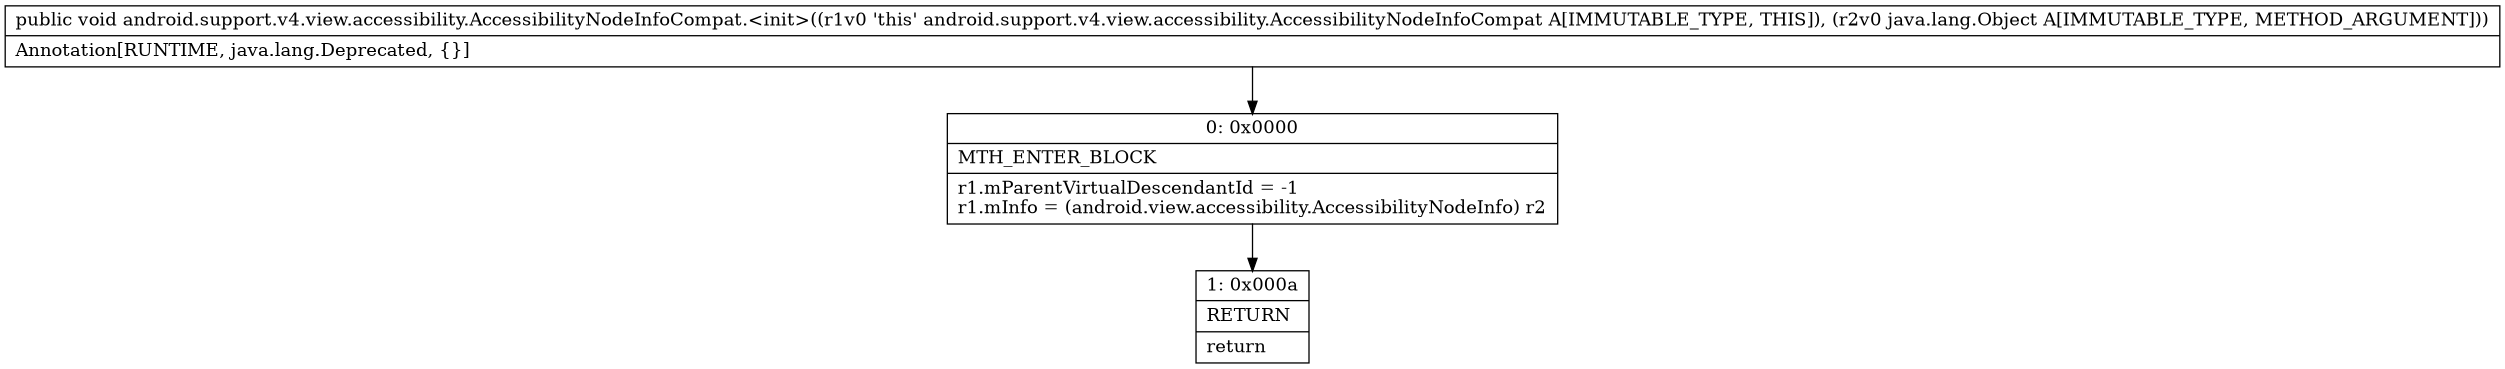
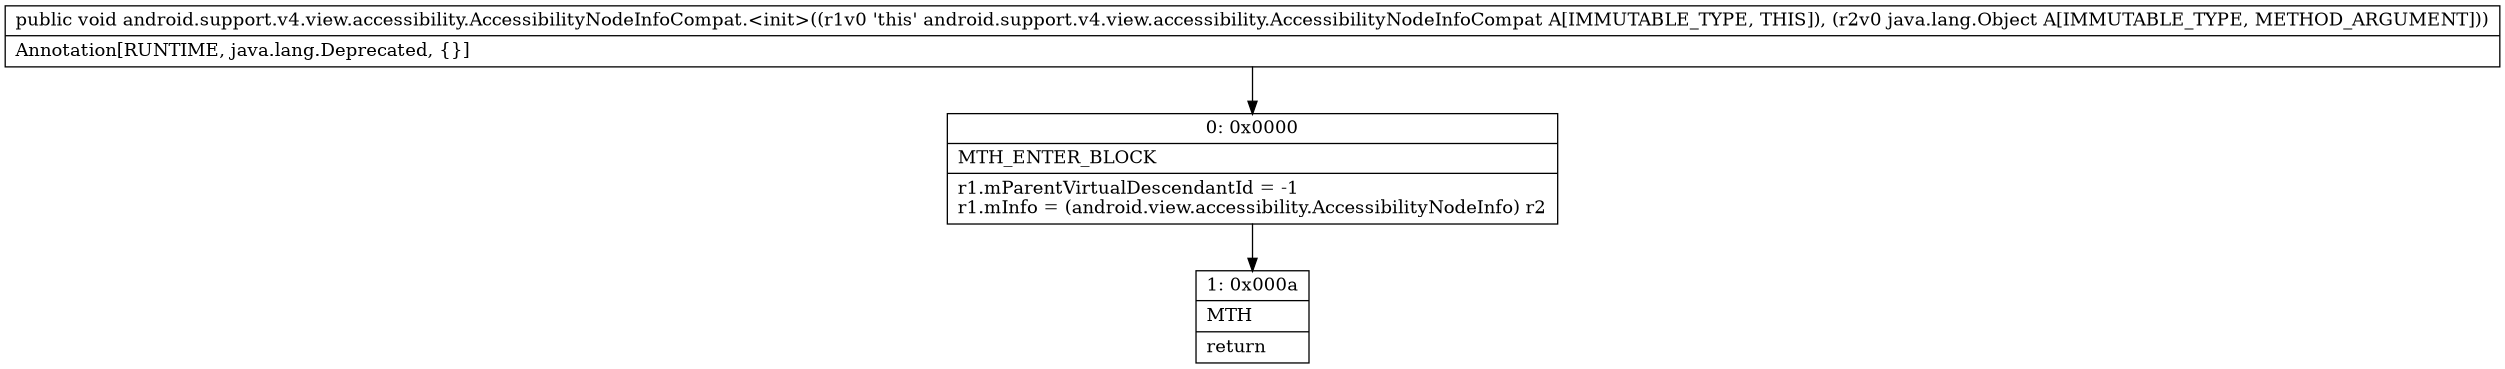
node "1: 0x000a": text "RETURN" -> "MTH"
